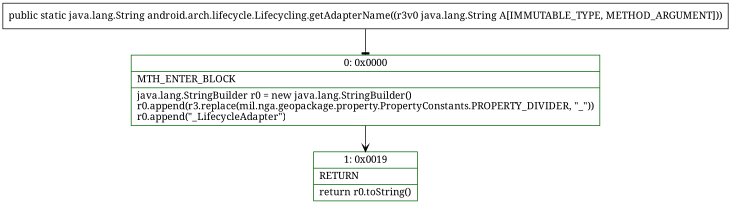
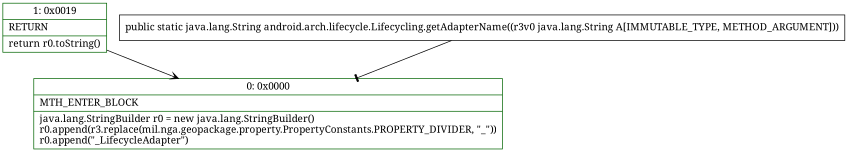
edge "0: 0x0000" -> "1: 0x0019": reversed
